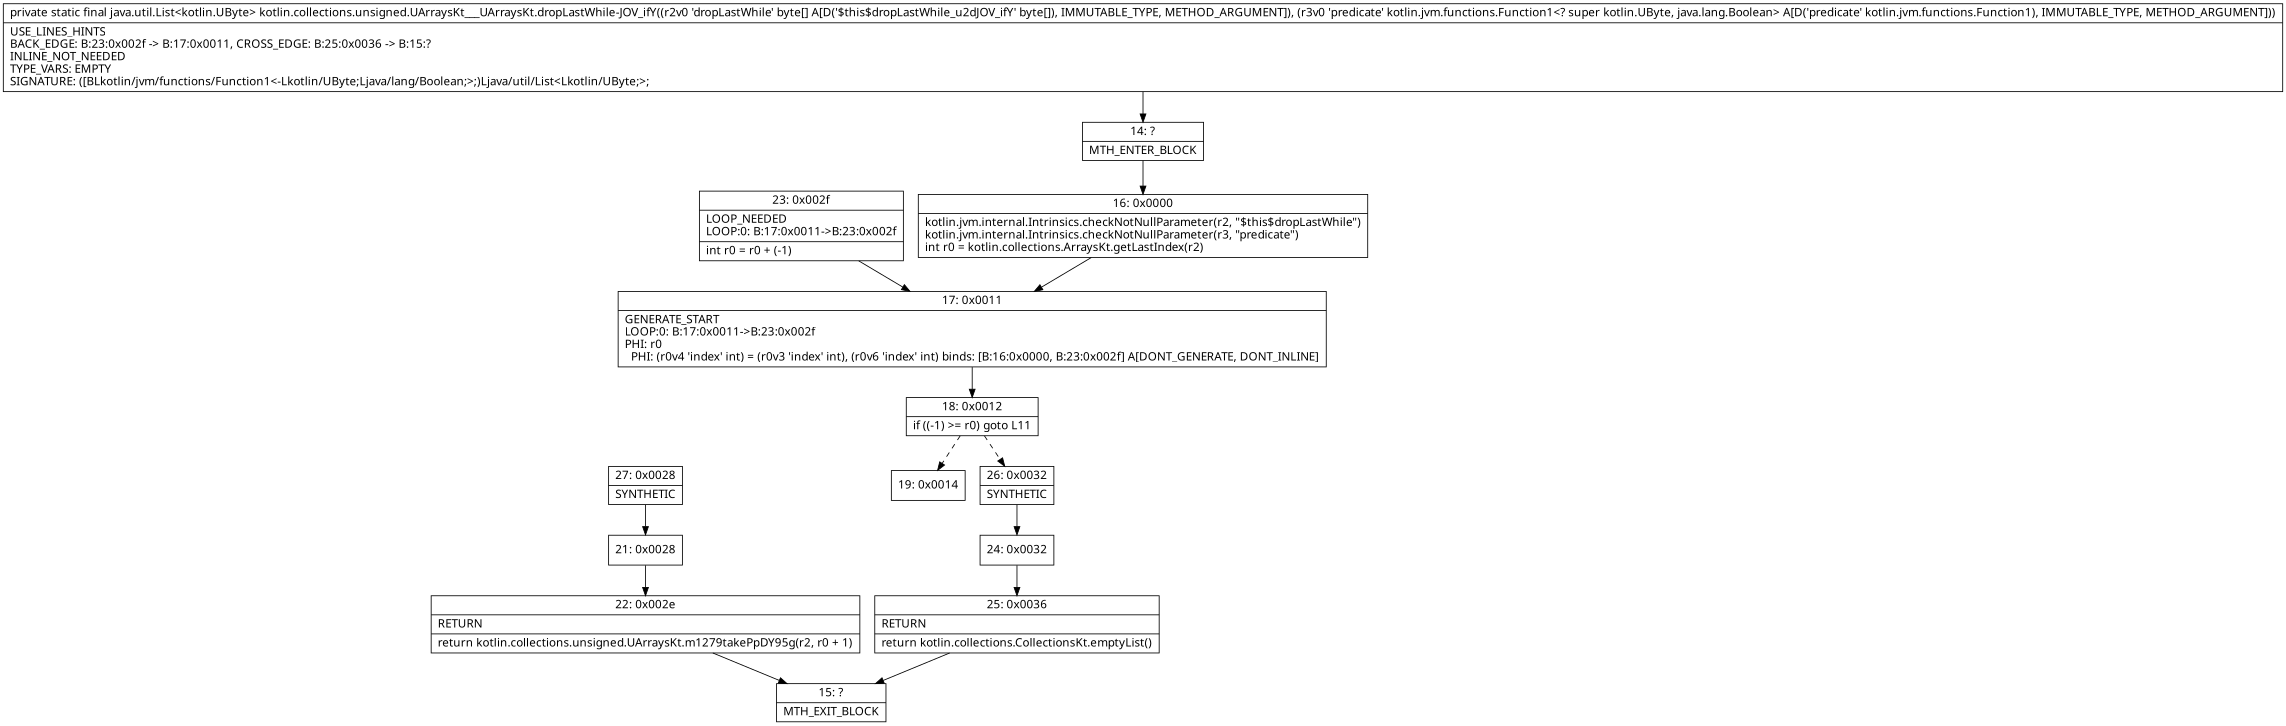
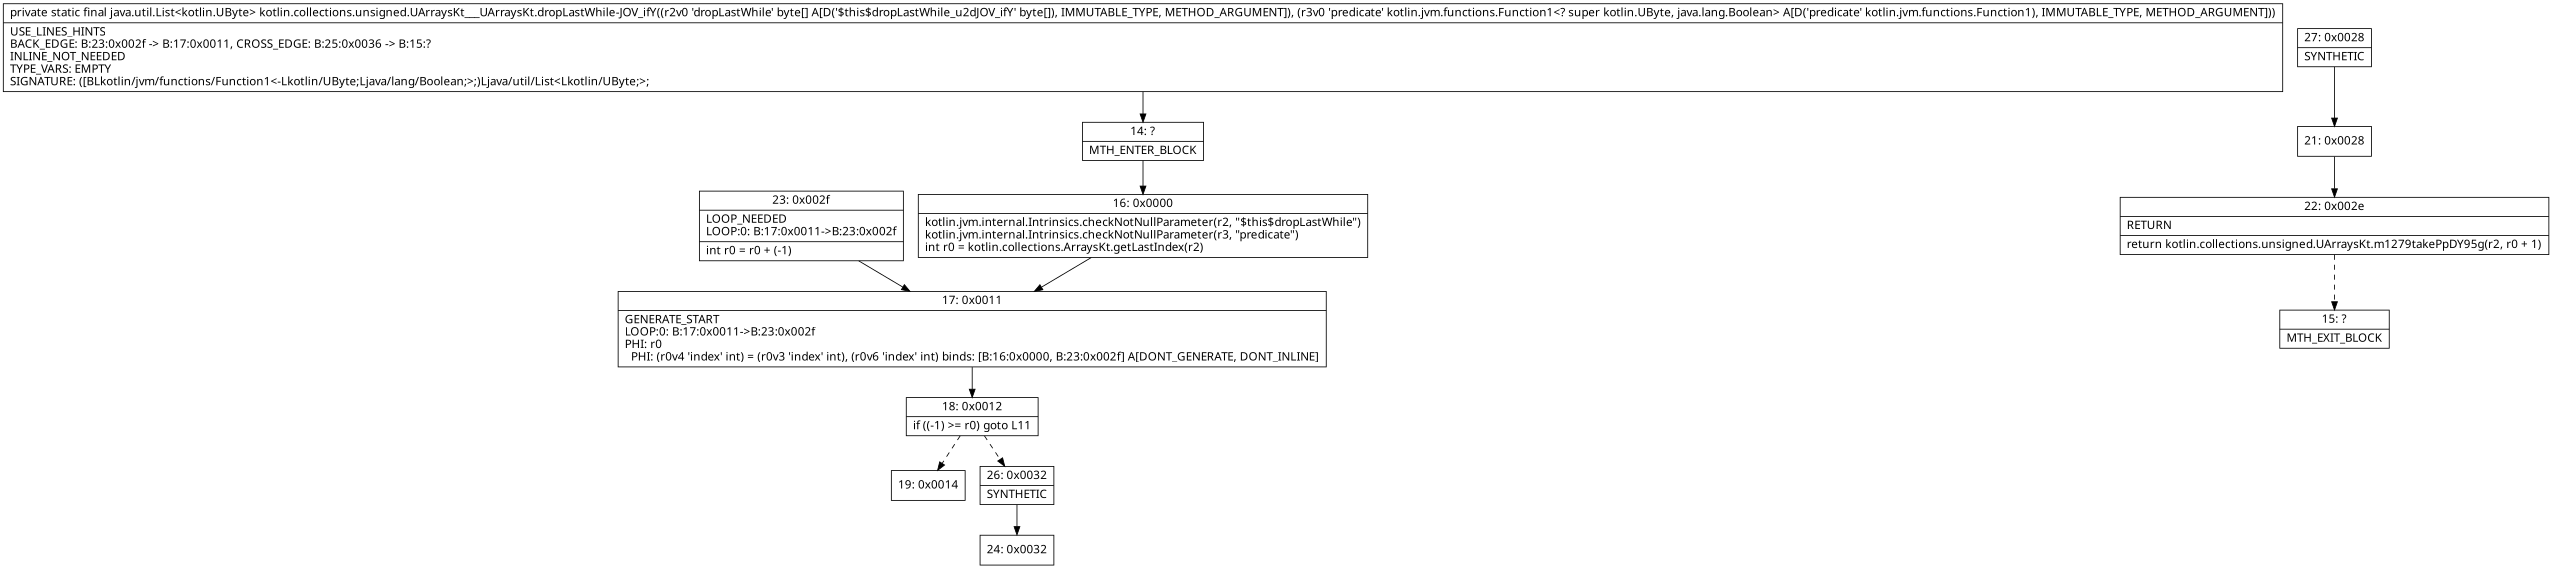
node "25: 0x0036": removed
edge "22: 0x002e" -> "15: ?": style solid -> dashed
